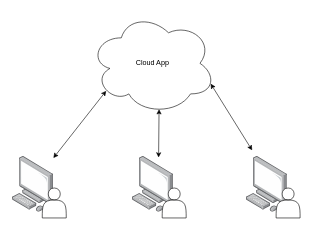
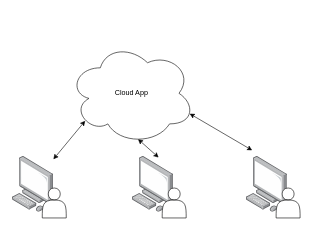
node "Cloud App": moved (153, 63) -> (132, 93)
